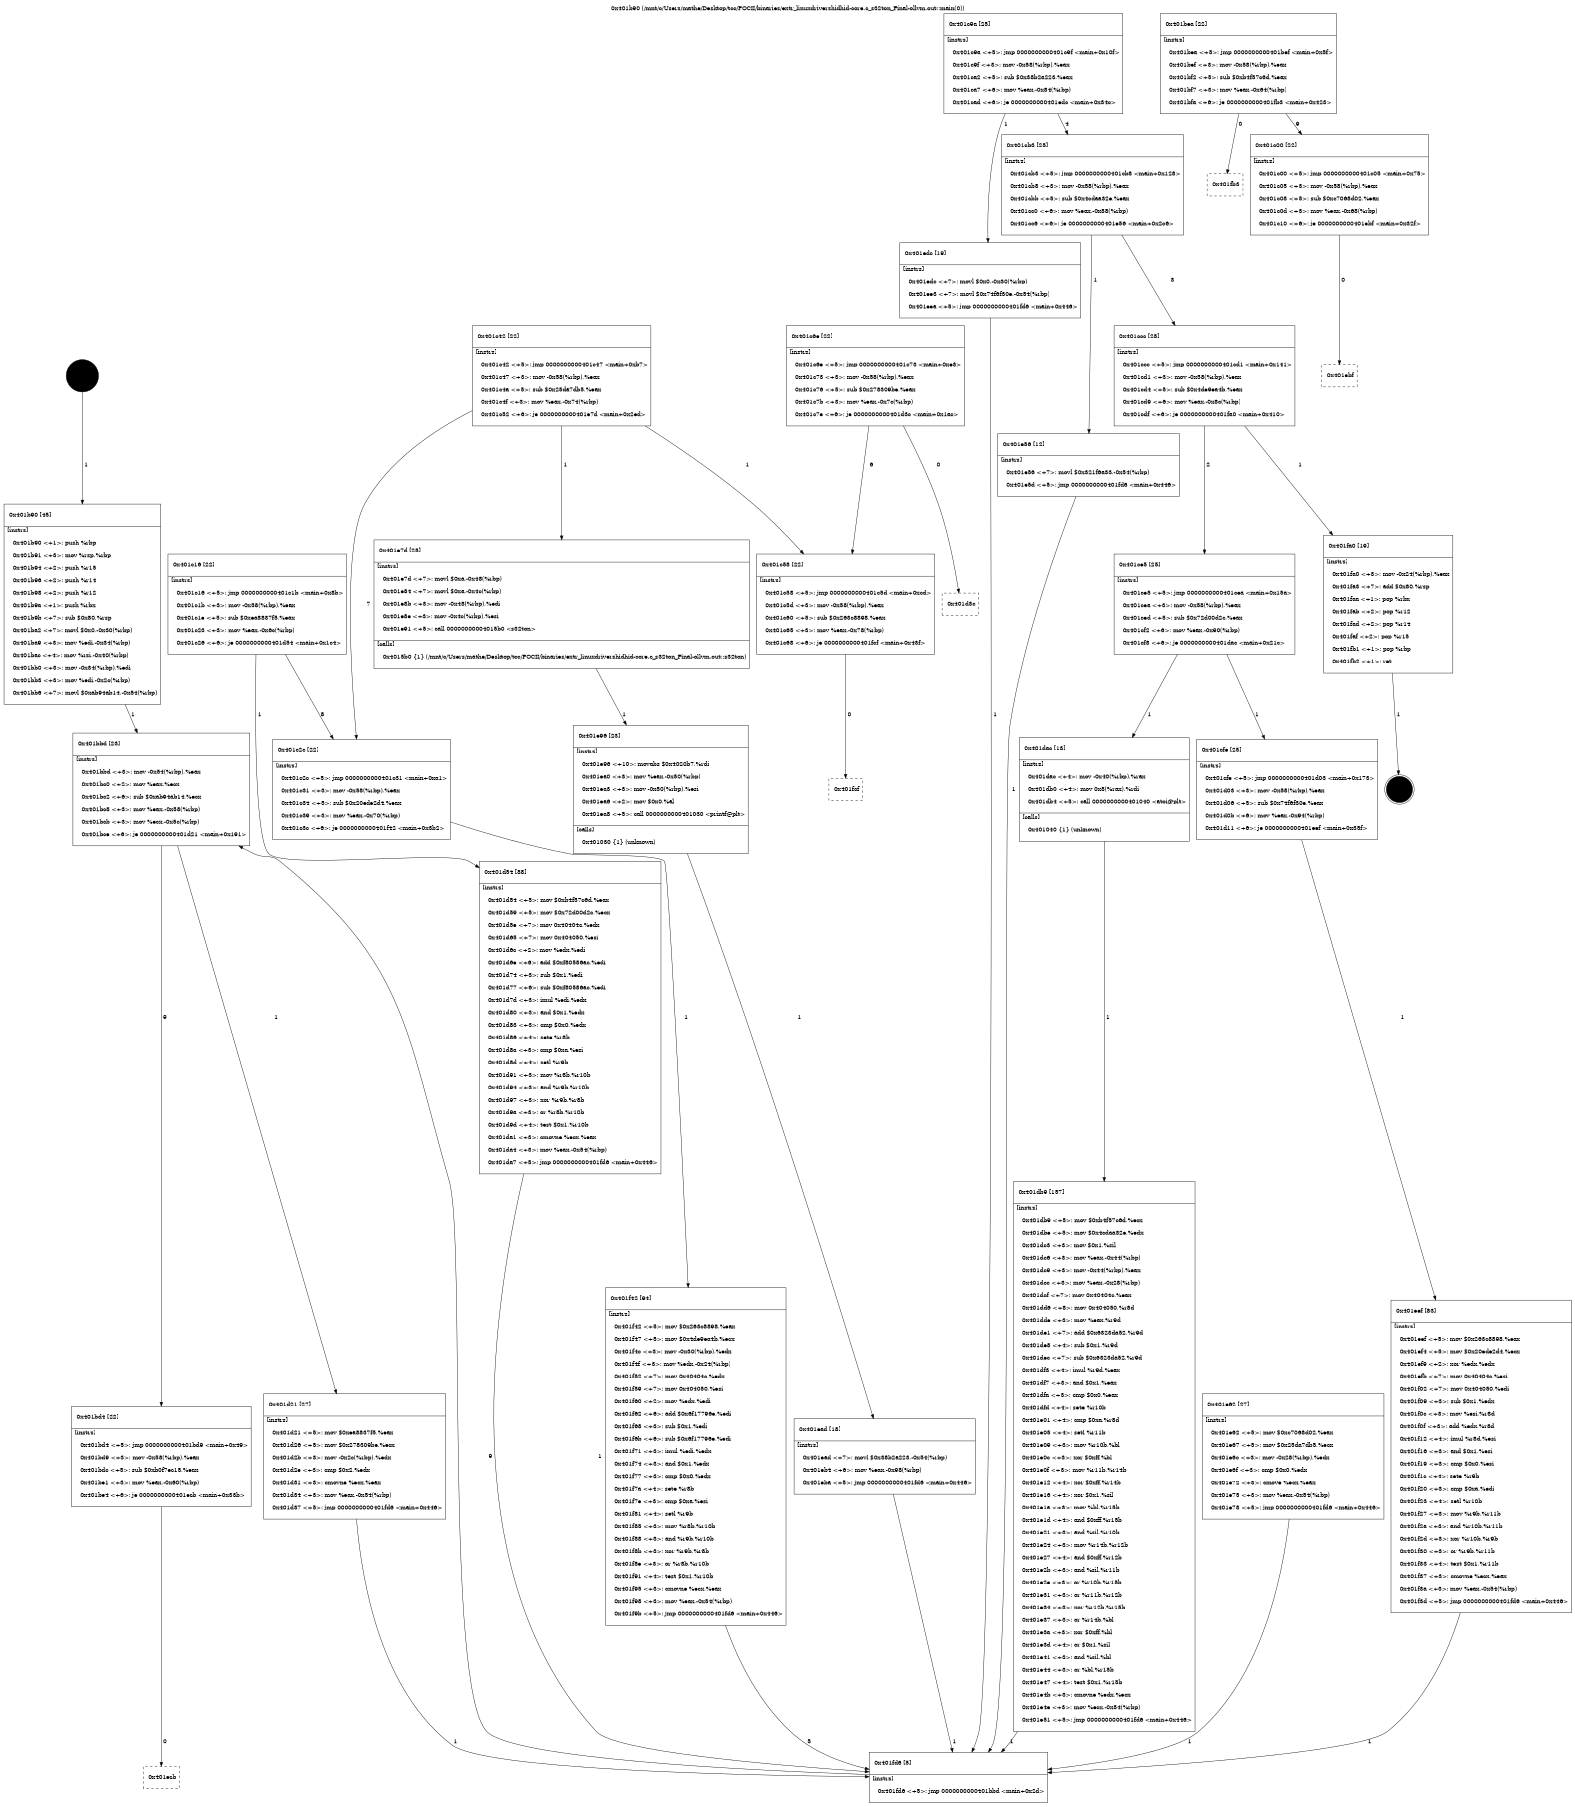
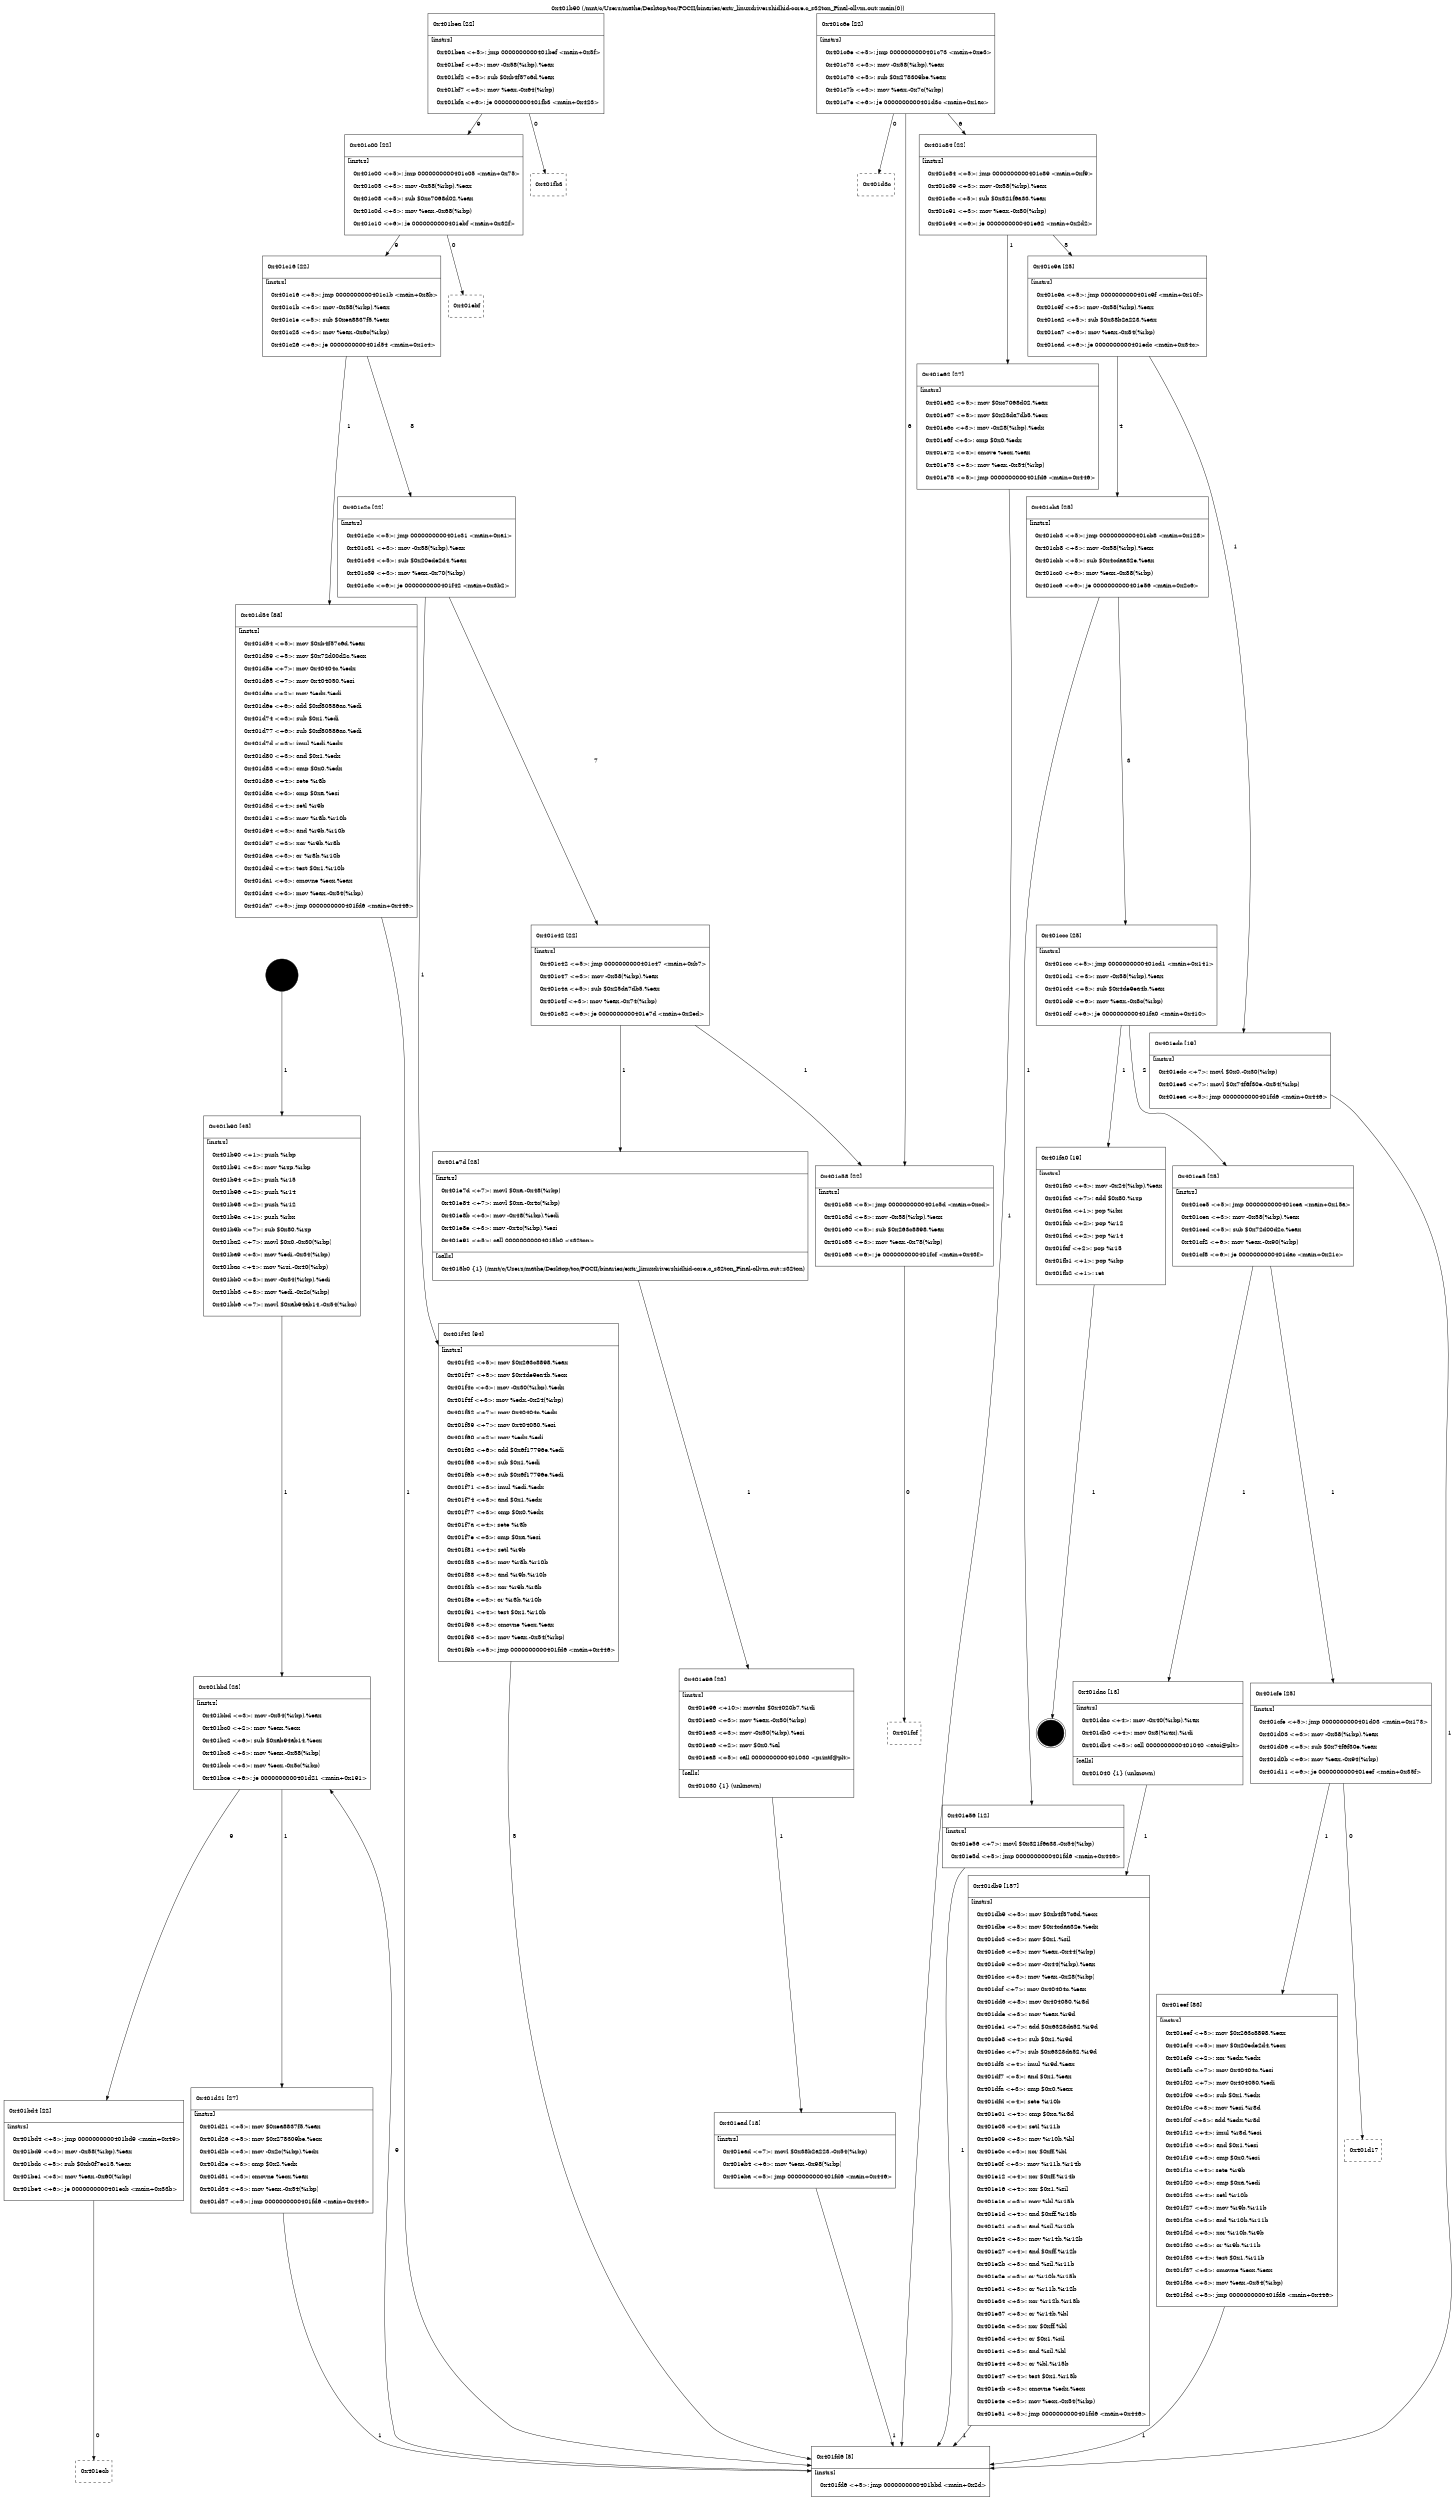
node "0x401c84 [22]": added
edge "0x401c00 [22]" -> "0x401c16 [22]": added, label "9"
edge "0x401c42 [22]" -> "0x401c2c [22]": reversed
node "0x401d17": added
